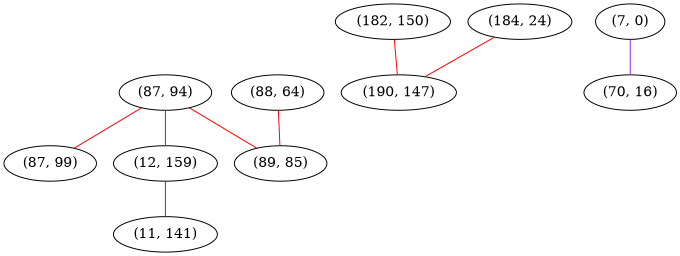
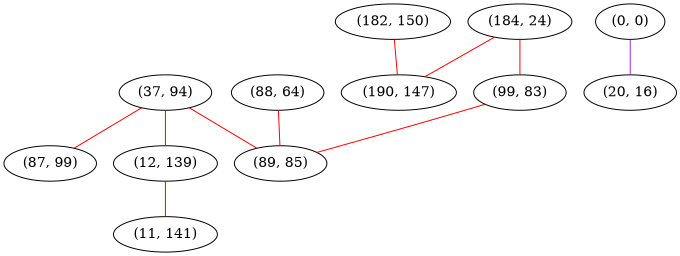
node "(7, 0)": label "(7, 0)" -> "(0, 0)"
node "(87, 94)": label "(87, 94)" -> "(37, 94)"
node "(99, 83)": added
node "(70, 16)": label "(70, 16)" -> "(20, 16)"
node "(12, 159)": label "(12, 159)" -> "(12, 139)"
